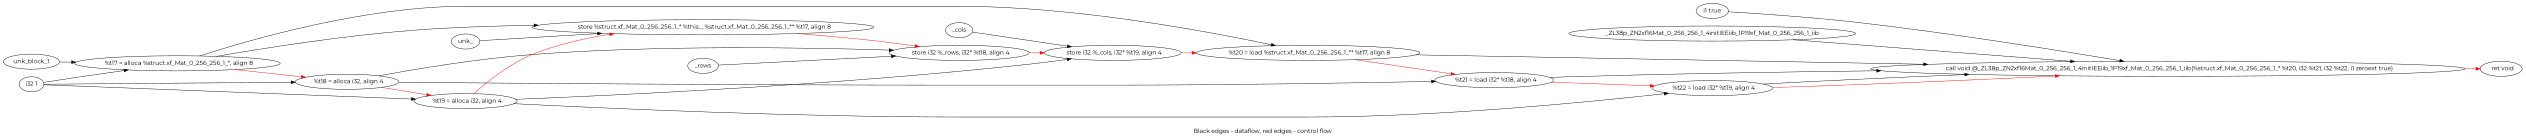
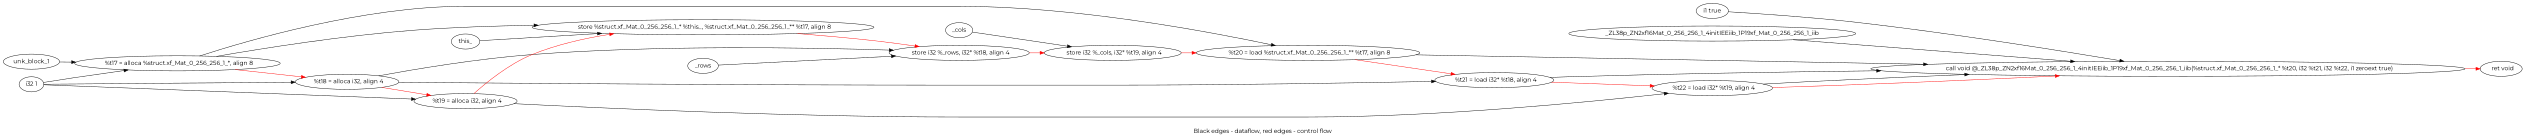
node "unk_": label "unk_" -> "this_"
edge "%t19 = alloca i32, align 4" -> "store i32 %_cols, i32* %t19, align 4": removed
